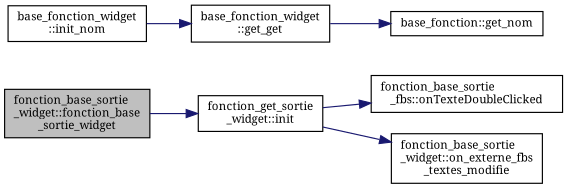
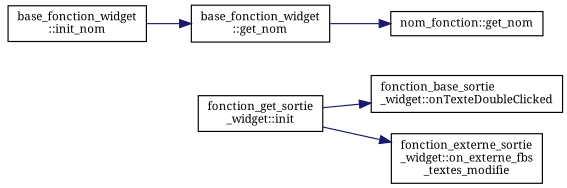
node "base_fonction_widget ::get_get": label "base_fonction_widget ::get_get" -> "base_fonction_widget ::get_nom"
node "base_fonction::get_nom": label "base_fonction::get_nom" -> "nom_fonction::get_nom"
node "fonction_base_sortie _fbs::onTexteDoubleClicked": label "fonction_base_sortie _fbs::onTexteDoubleClicked" -> "fonction_base_sortie _widget::onTexteDoubleClicked"
node "fonction_base_sortie _widget::fonction_base _sortie_widget": removed
node "fonction_base_sortie _widget::on_externe_fbs _textes_modifie": label "fonction_base_sortie _widget::on_externe_fbs _textes_modifie" -> "fonction_externe_sortie _widget::on_externe_fbs _textes_modifie"
